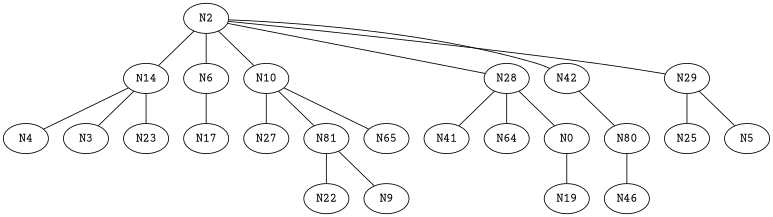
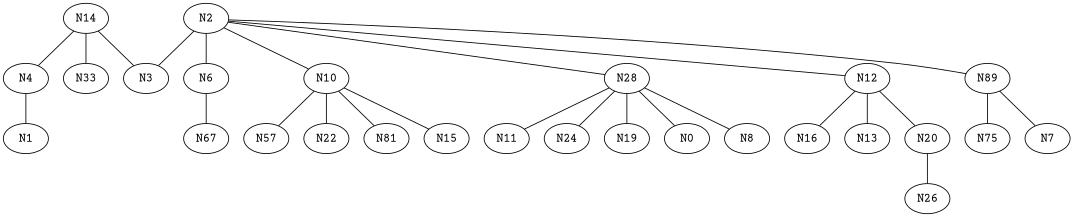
edge "N2" -- "N14": now "N2" -- "N3"
node "N42": label "N42" -> "N12"
node "N29": label "N29" -> "N89"
node "N1": added
node "N23": label "N23" -> "N33"
node "N17": label "N17" -> "N67"
node "N27": label "N27" -> "N57"
node "N65": label "N65" -> "N15"
node "N41": label "N41" -> "N11"
node "N64": label "N64" -> "N24"
node "N80": label "N80" -> "N20"
node "N25": label "N25" -> "N75"
node "N5": label "N5" -> "N7"
node "N8": added
node "N16": added
node "N13": added
edge "N81" -- "N22": now "N10" -- "N22"
edge "N0" -- "N19": now "N28" -- "N19"
node "N9": removed
node "N46": label "N46" -> "N26"
